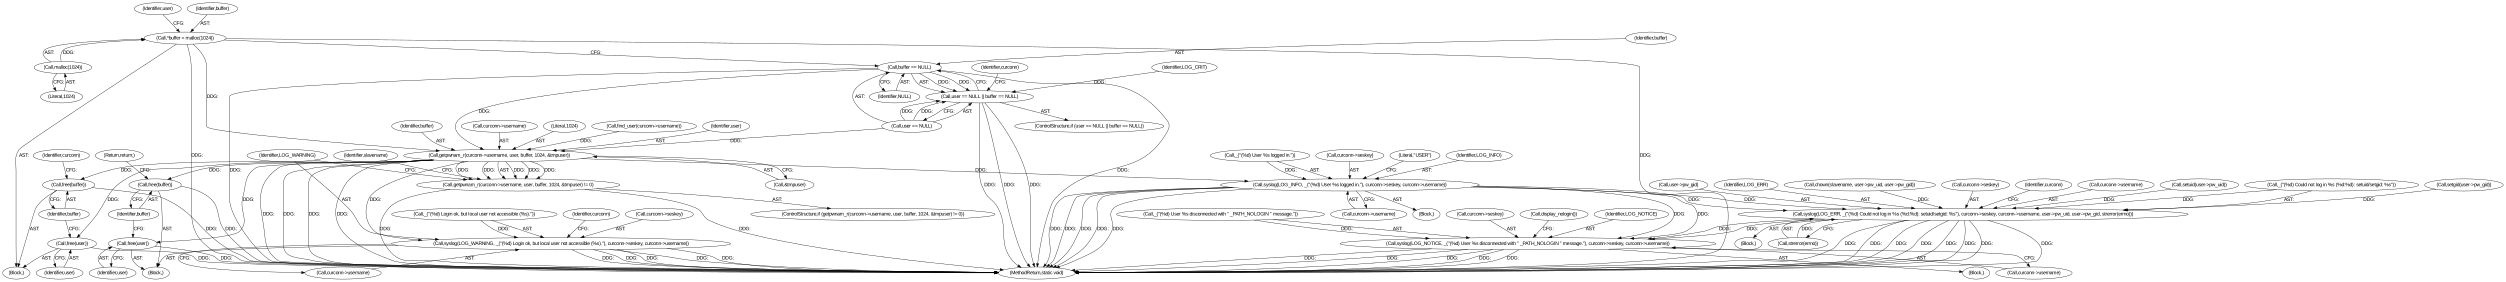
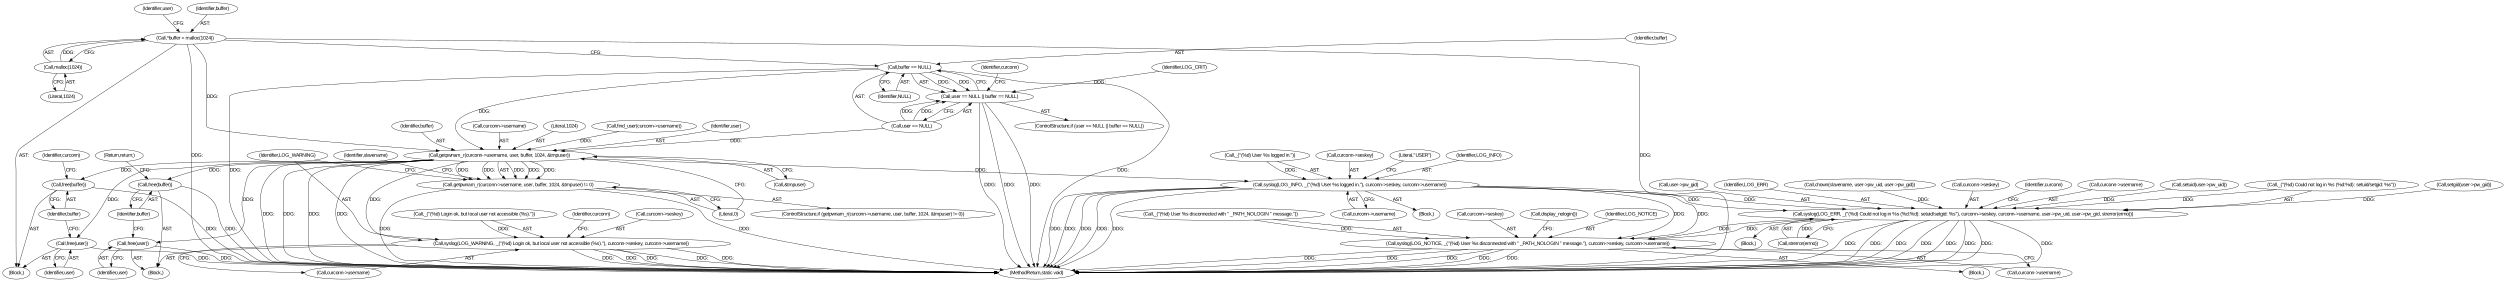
edge "(Call,*buffer = malloc(1024))" -> "(Call,malloc(1024))": added, label "CFG:"
node "(Literal,0)": added
